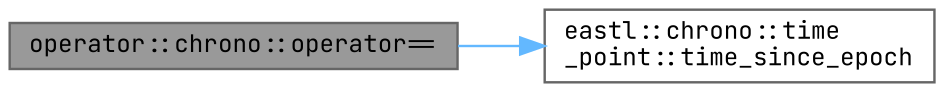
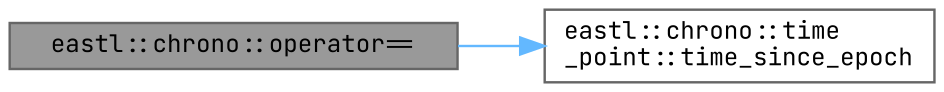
node "operator::chrono::operator==": label "operator::chrono::operator==" -> "eastl::chrono::operator=="
